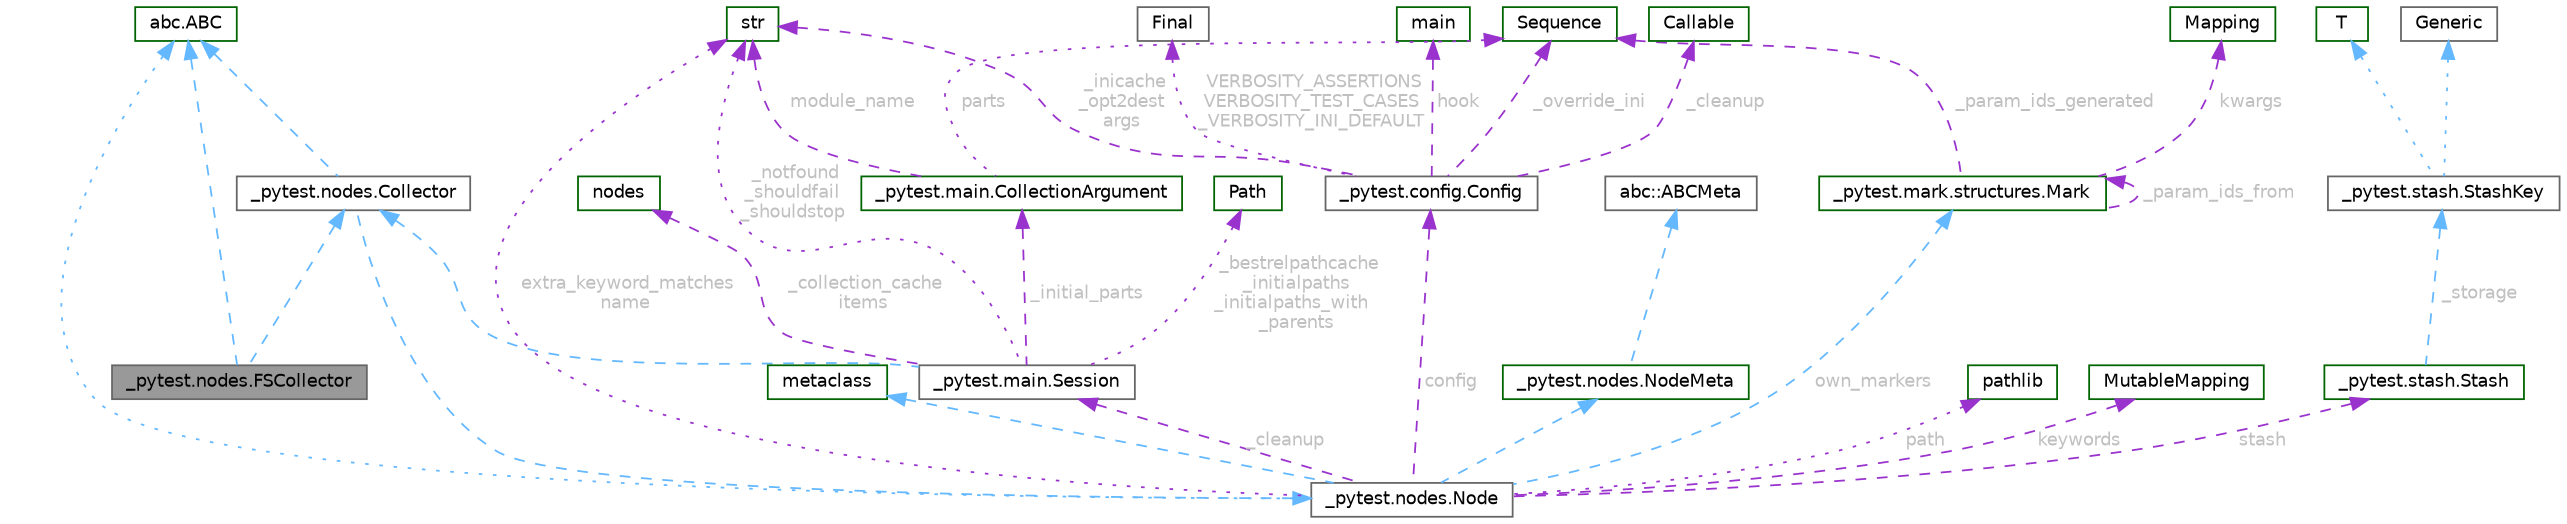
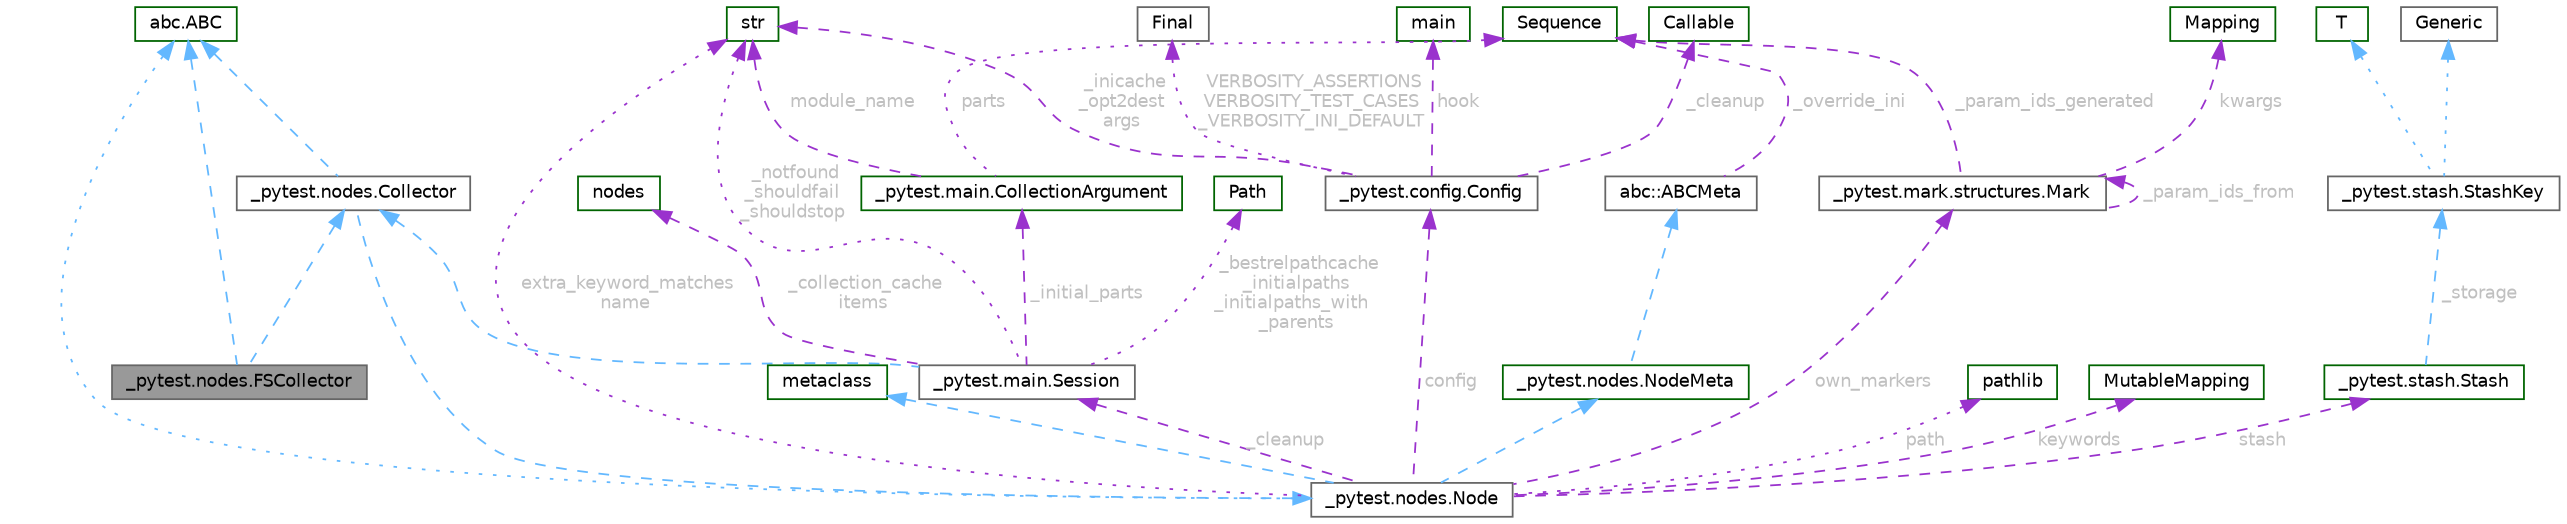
edge "_pytest.config.Config" -> "Sequence": now "abc::ABCMeta" -> "Sequence"
node "_pytest.mark.structures.Mark": color darkgreen -> gray40
edge "_pytest.nodes.Node" -> "_pytest.mark.structures.Mark": color steelblue1 -> darkorchid3
